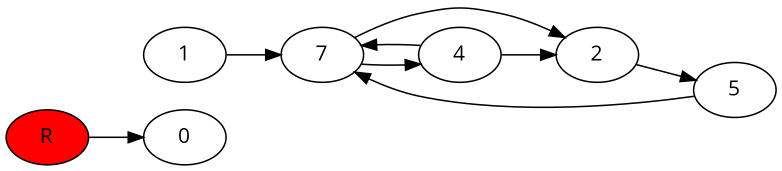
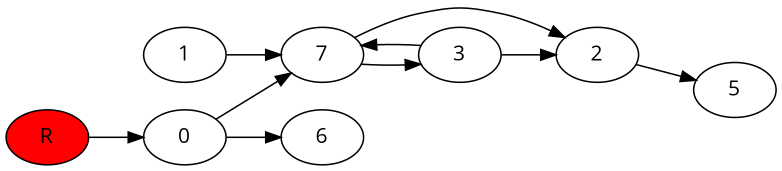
node "4": label "4" -> "3"
edge "5" -> "7": now "0" -> "7"
node "6": added
